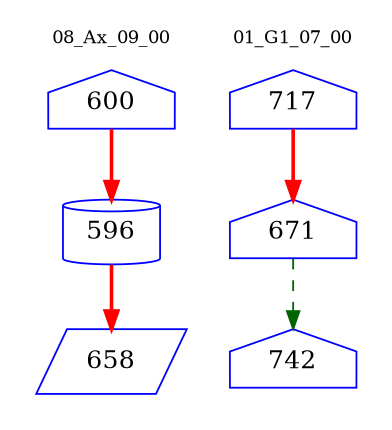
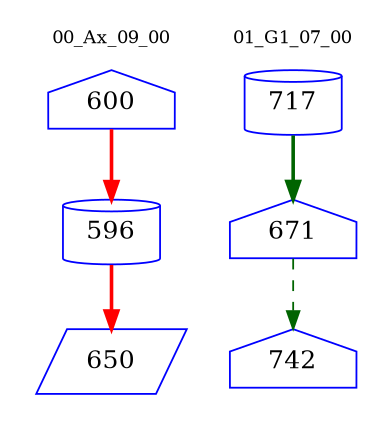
cluster "08_Ax_09_00": label "08_Ax_09_00" -> "00_Ax_09_00"
node "717": shape house -> cylinder
edge "717" -> "671": color red -> darkgreen
node "658": label "658" -> "650"
